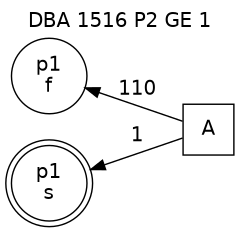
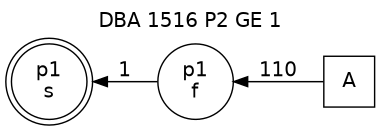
edge "A" -> "p1 s": now "p1 f" -> "p1 s"
